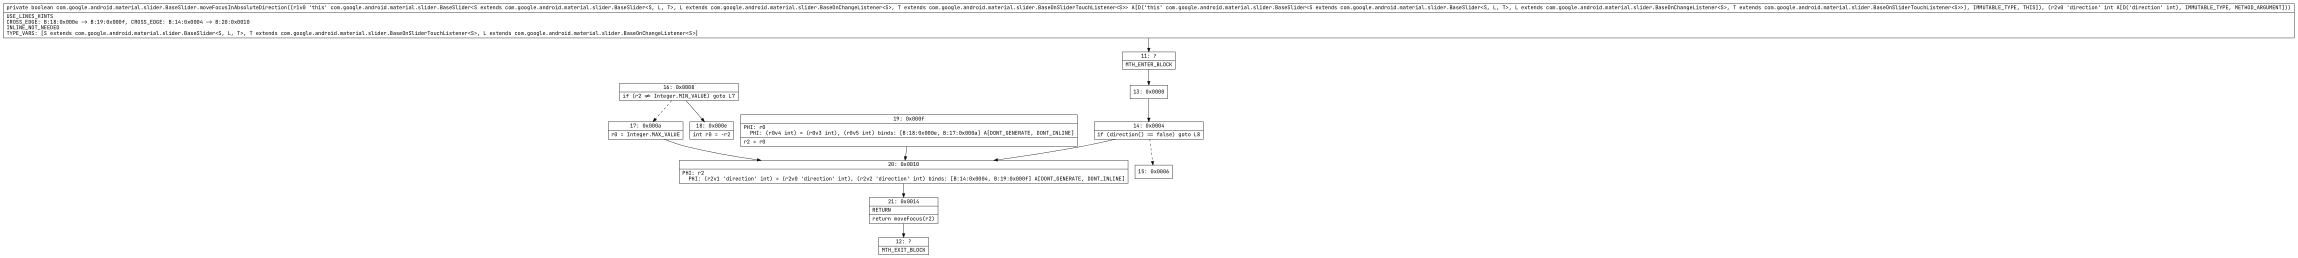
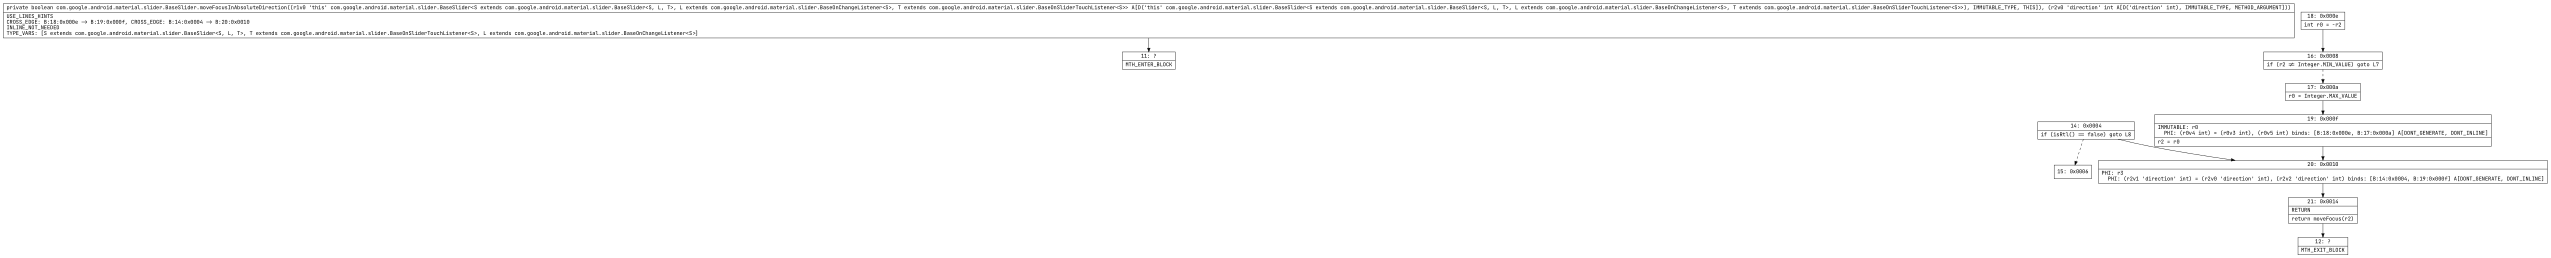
node "13: 0x0000": removed
edge "16: 0x0008" -> "18: 0x000e": reversed
node "19: 0x000f": text "PHI: r0" -> "IMMUTABLE: r0"
node "14: 0x0004": text "if (direction() == false) goto L8" -> "if (isRtl() == false) goto L8"
edge "17: 0x000a" -> "20: 0x0010": now "17: 0x000a" -> "19: 0x000f"
node "20: 0x0010": text "PHI: r2" -> "PHI: r3"
